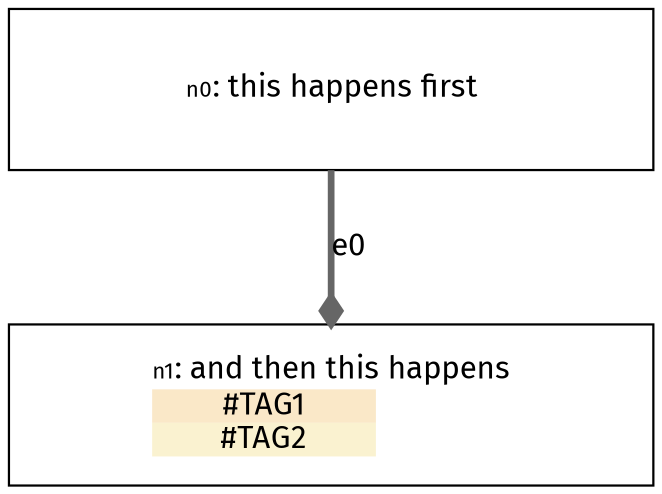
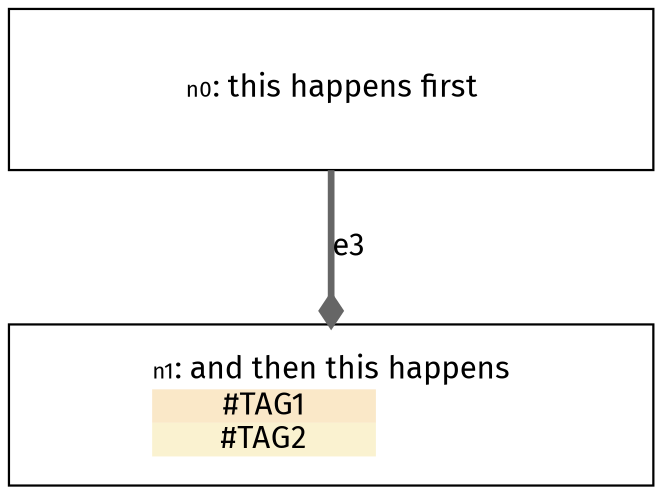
edge "n0" -> "n1": label "e0" -> "e3"
